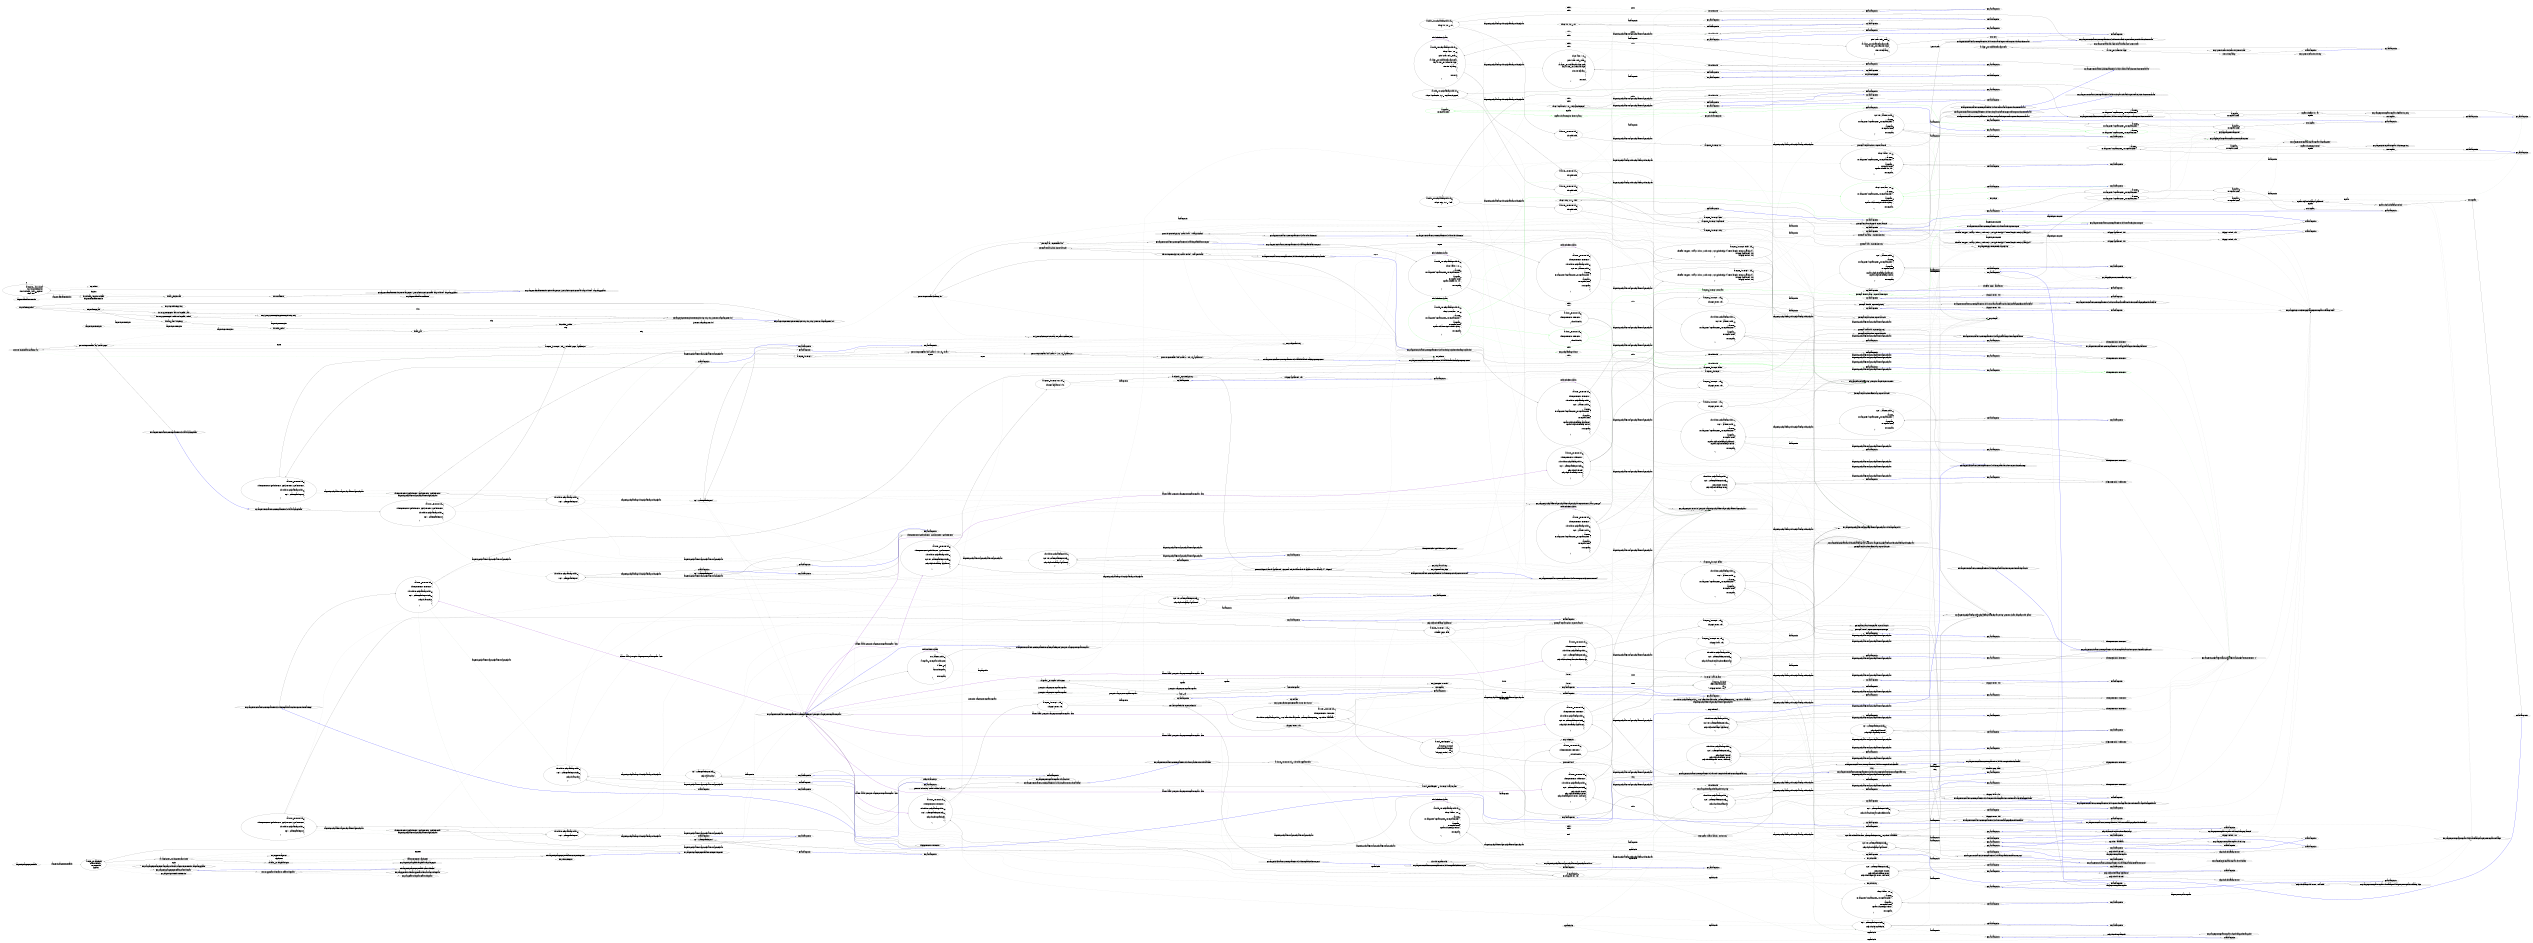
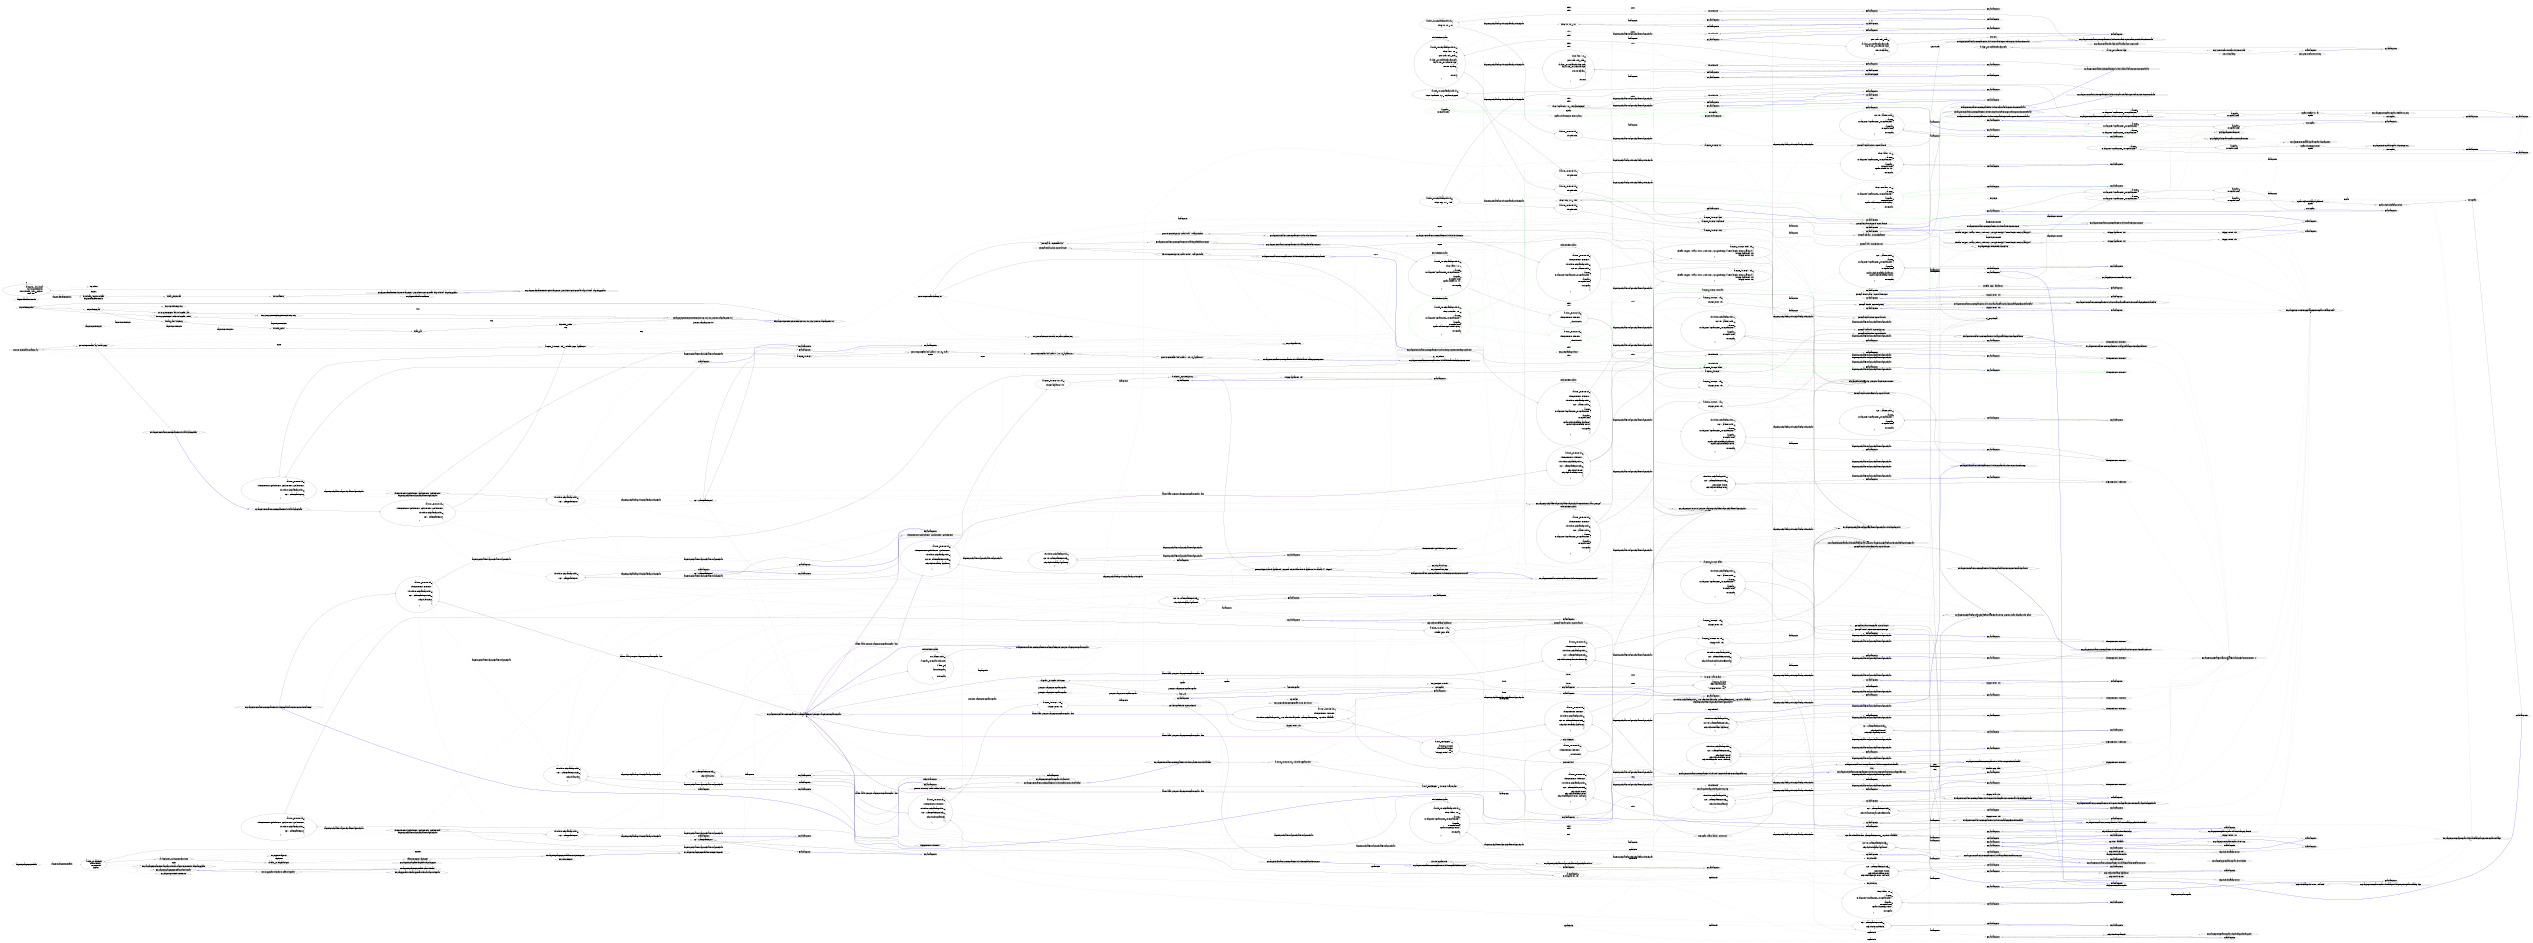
node "Assert.Equal(''Hiya Nancy!'', response.Body.AsString())": label "Assert.Equal(''Hiya Nancy!'', response.Body.AsString())" -> "Assert.Equal(''Hiya Nancy!'', response.Body.FakeRoute())"
node "Entry Nancy.DefaultModuleActivator.DefaultModuleActivator()": removed
